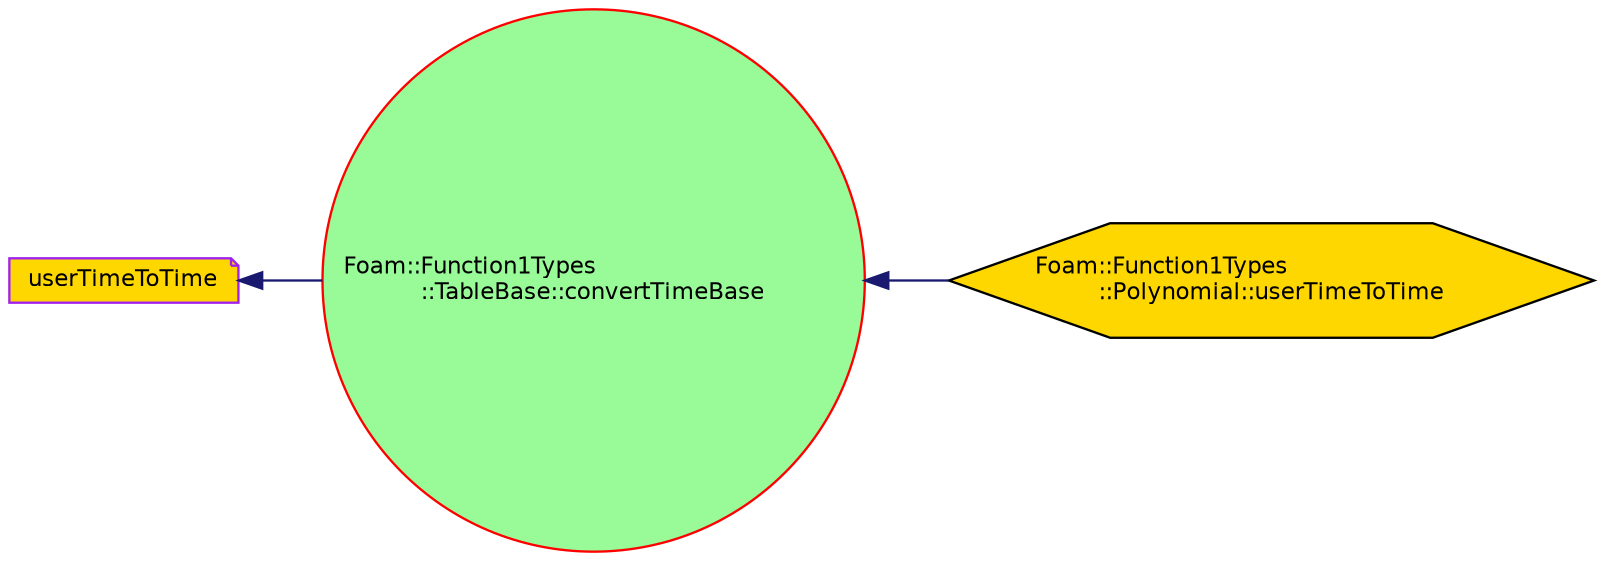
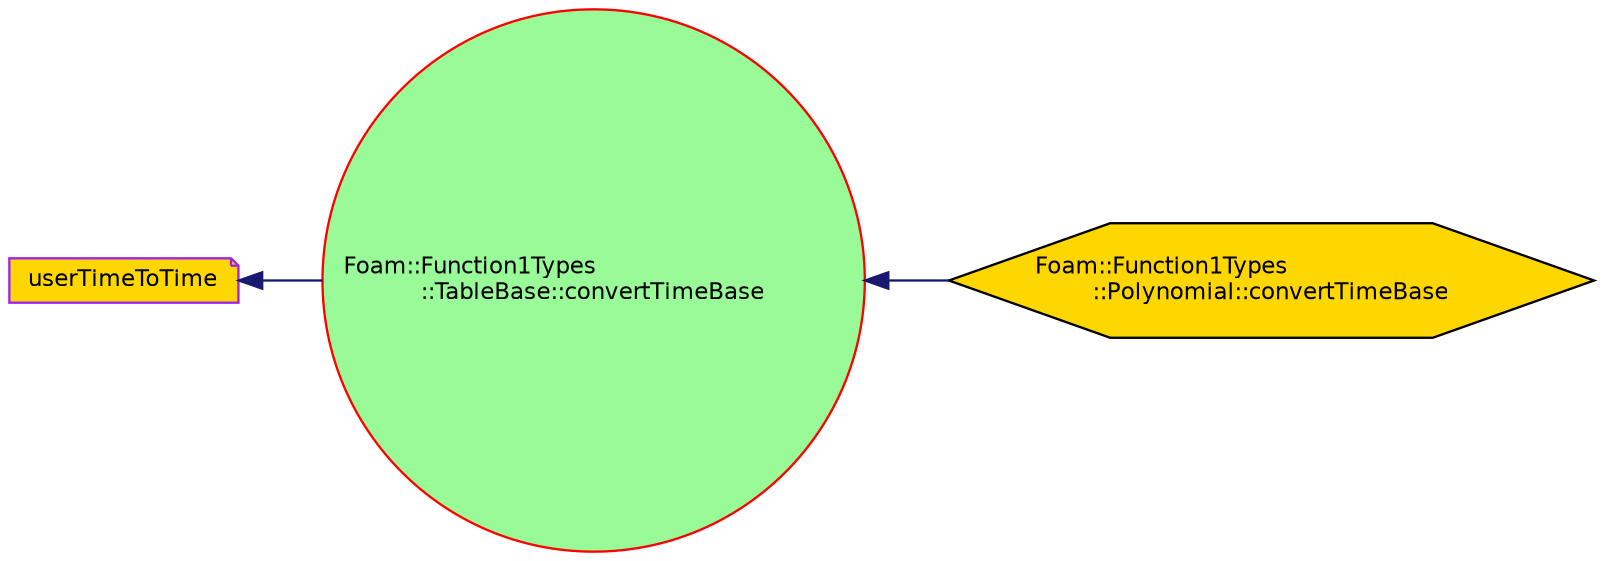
node "Foam::Function1Types ::Polynomial::userTimeToTime": label "Foam::Function1Types ::Polynomial::userTimeToTime" -> "Foam::Function1Types ::Polynomial::convertTimeBase"
